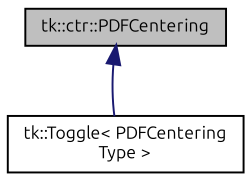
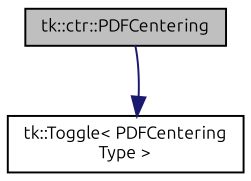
edge "tk::Toggle< PDFCentering Type >" -> "tk::ctr::PDFCentering": reversed
